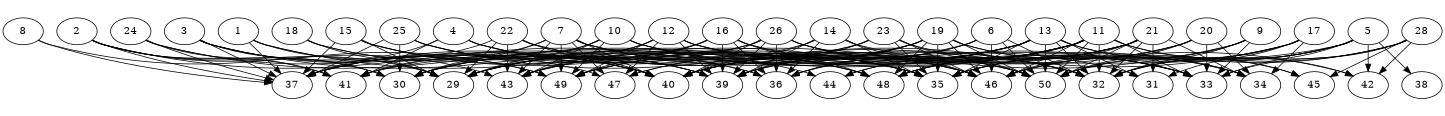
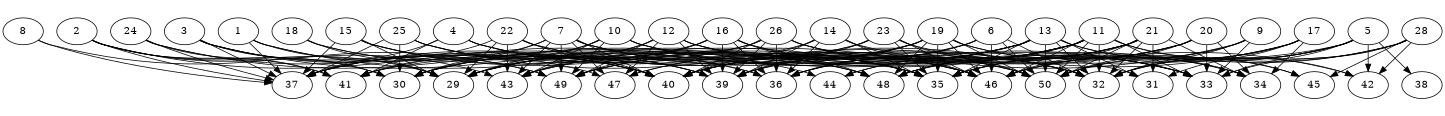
edge "20" -> "36": added
